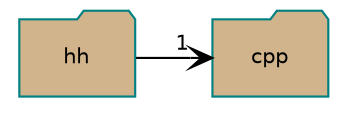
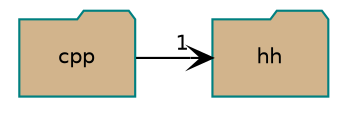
edge "hh" -> "cpp": reversed
